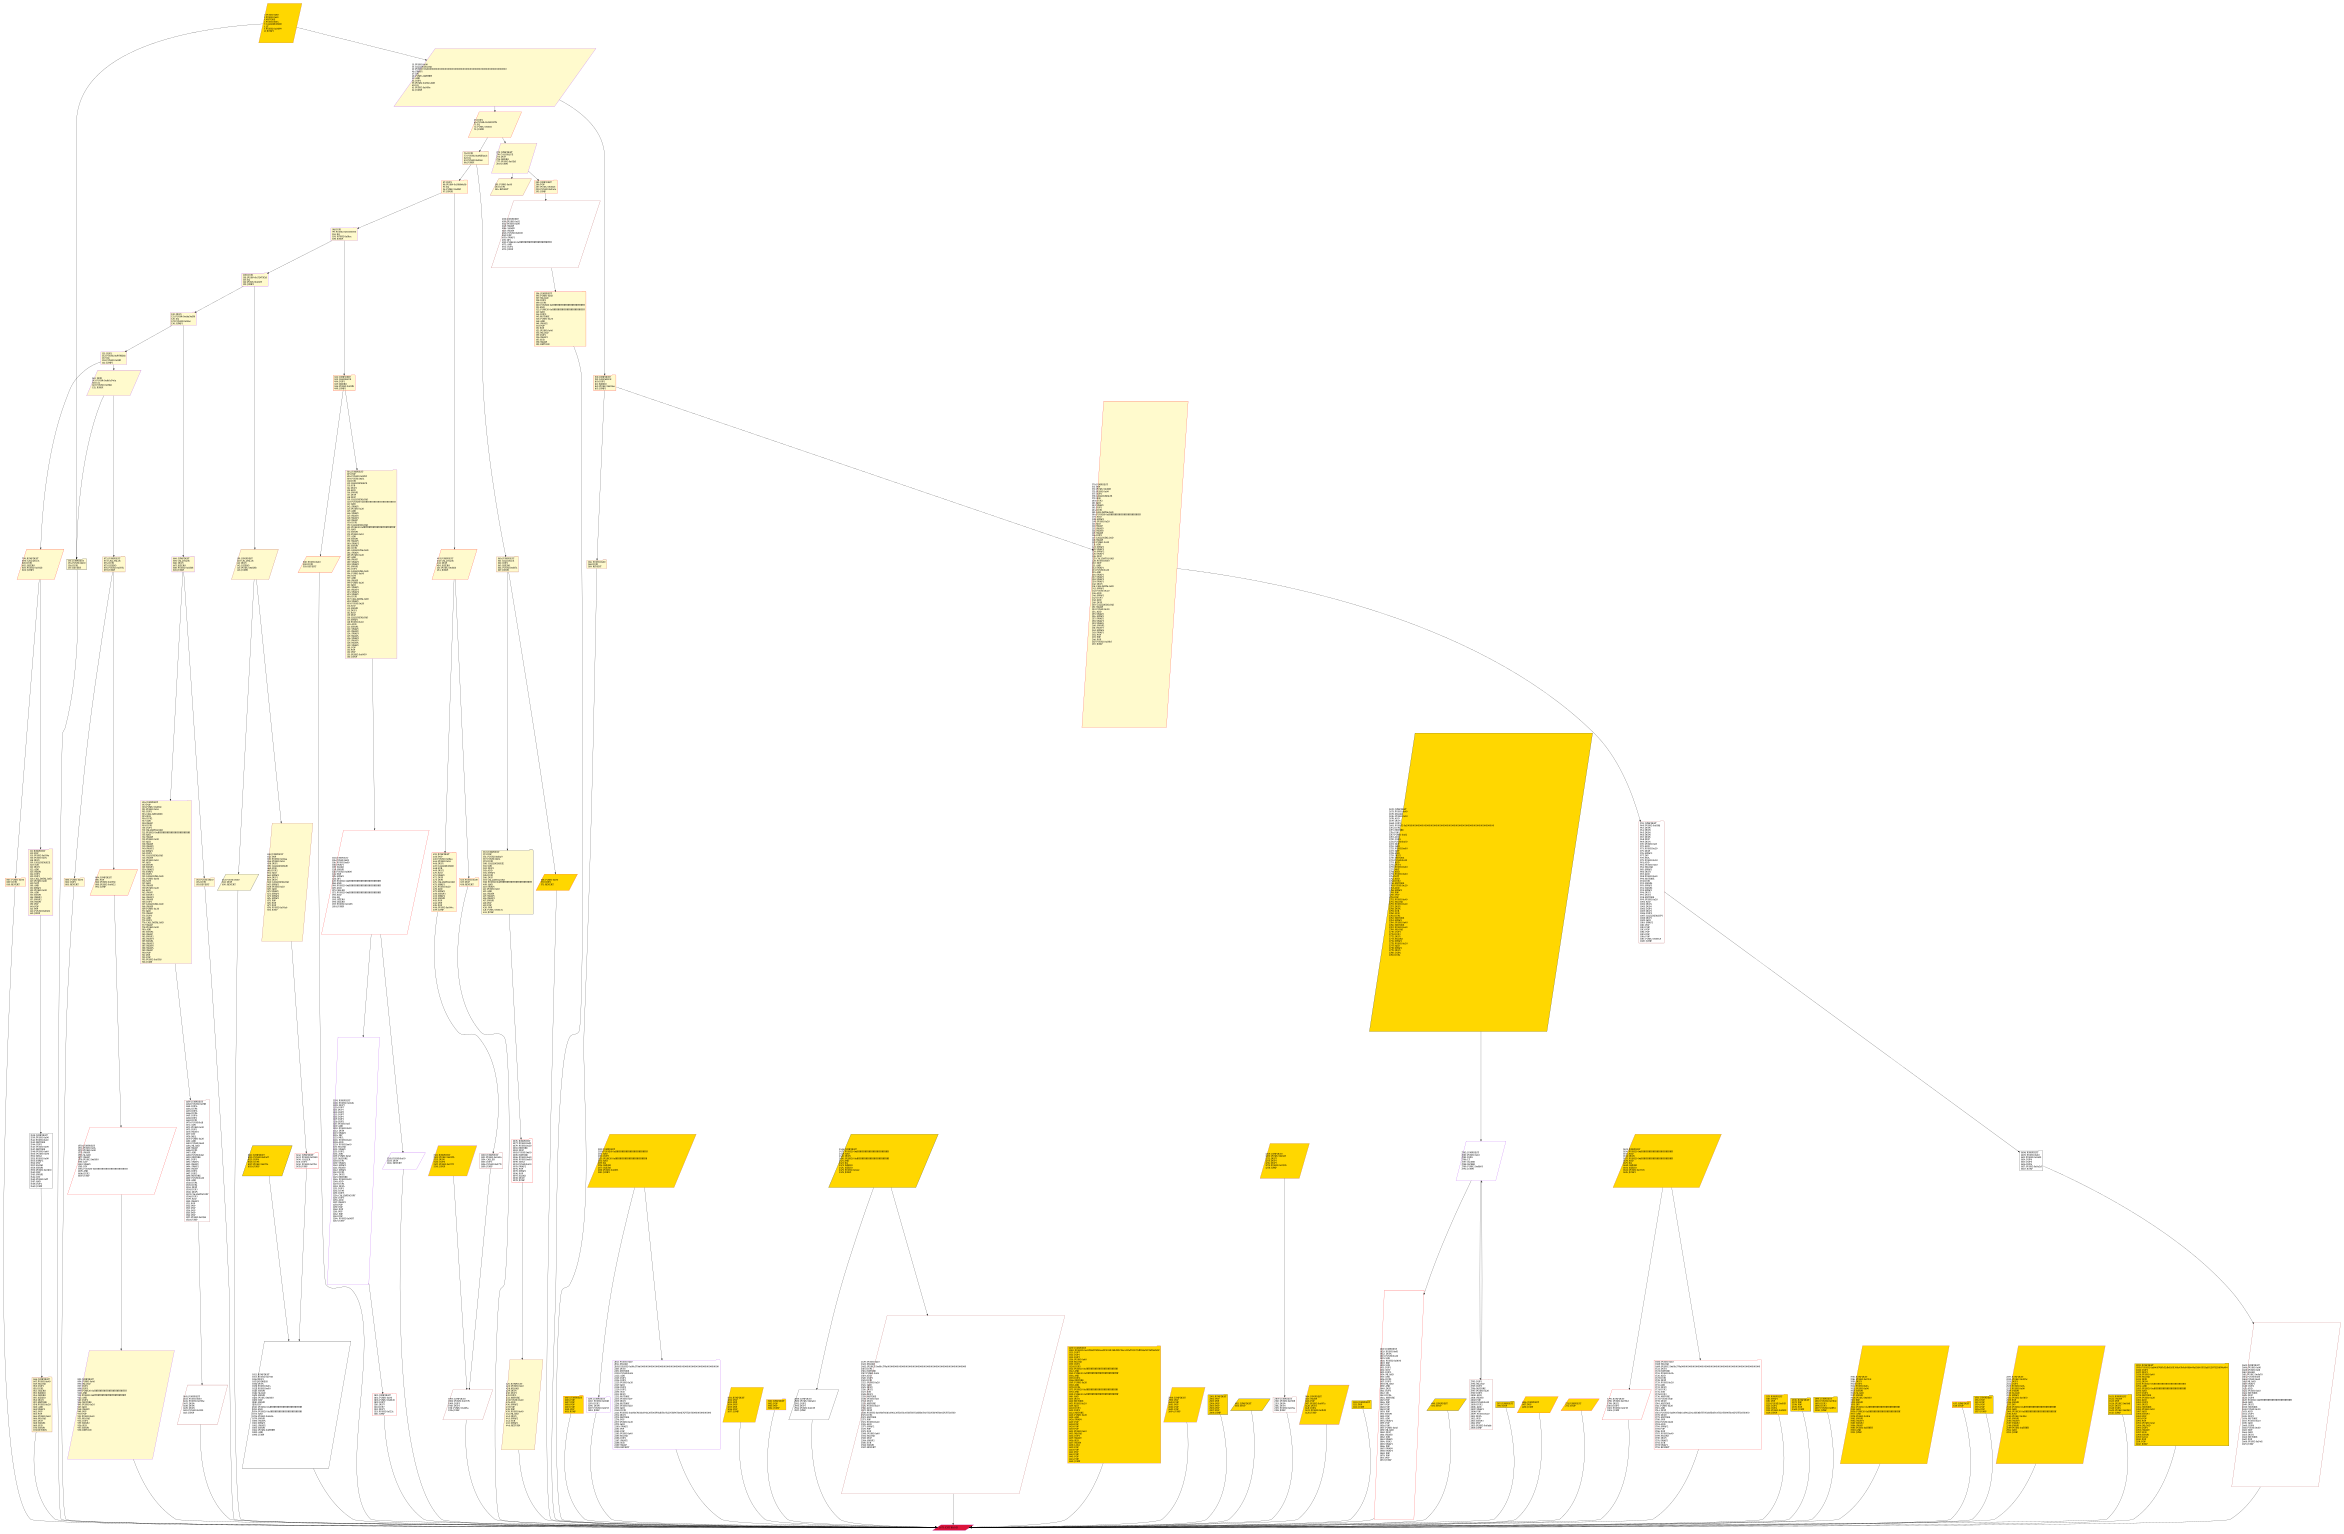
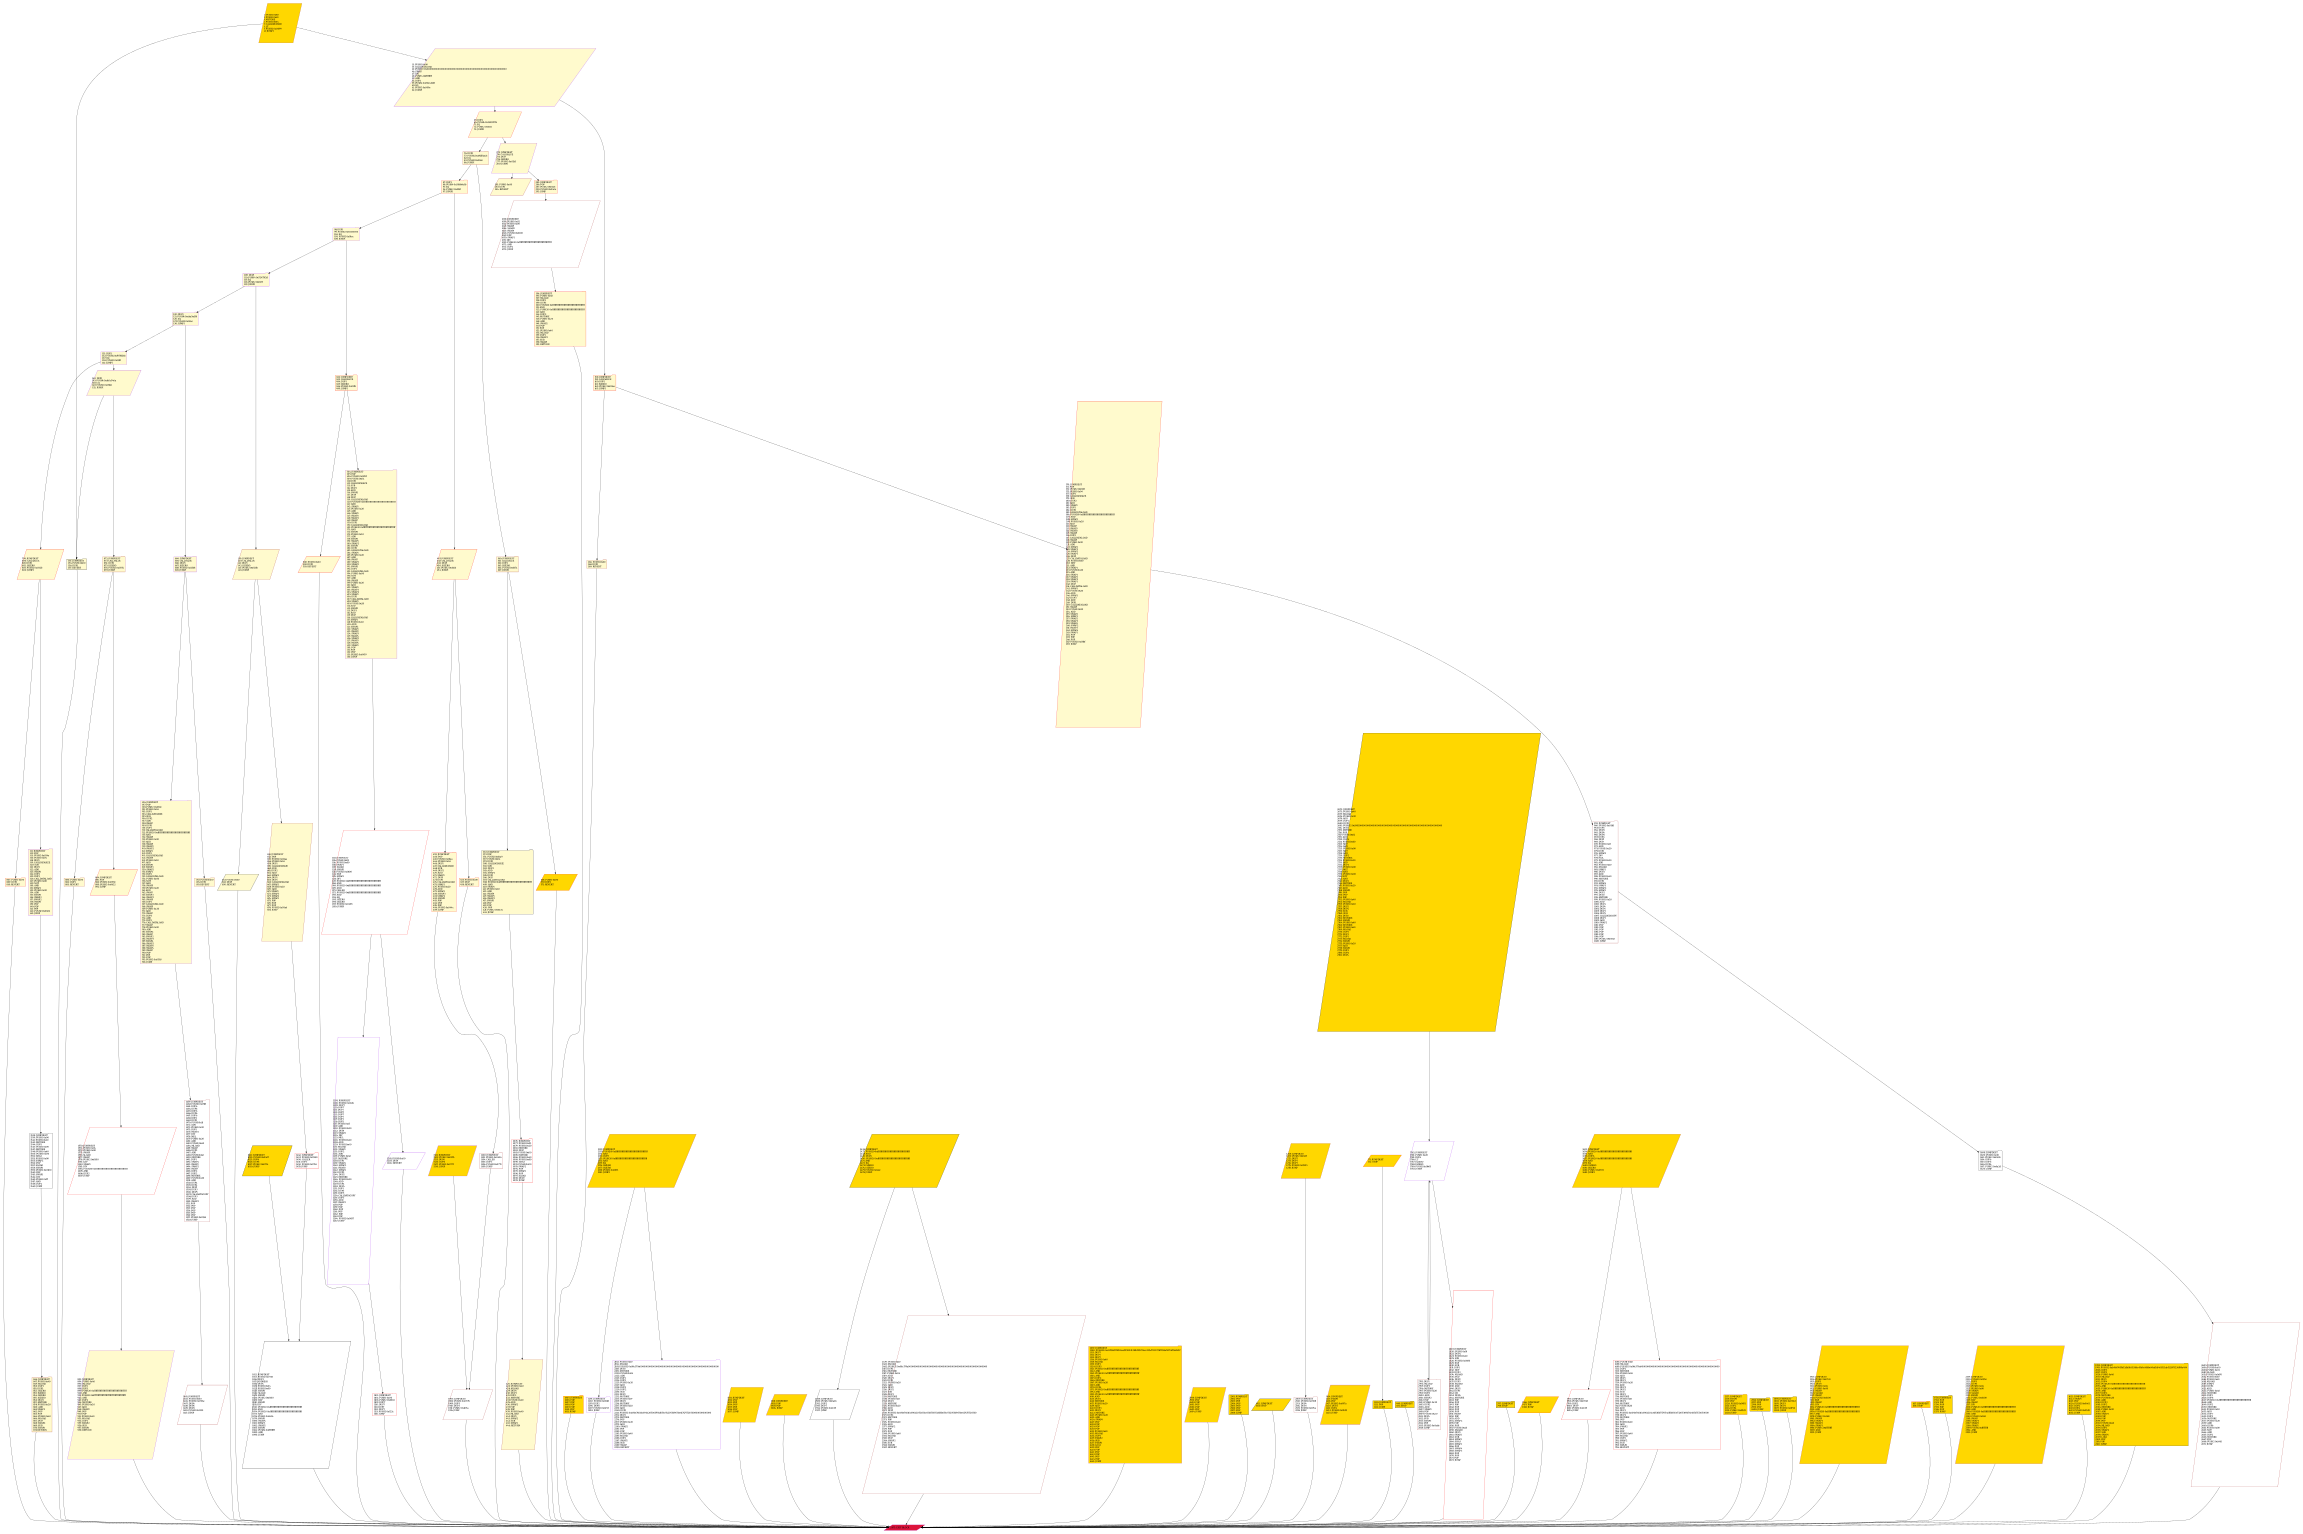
node "1901: JUMPDEST 1902: POP 1903: POP 1904: JUMP": shape folder -> parallelogram
node "490: JUMPDEST 491: STOP": shape parallelogram -> folder
edge "271: JUMPDEST 272: STOP" -> "2873: EXIT BLOCK": now "271: JUMPDEST 272: STOP" -> "1110: JUMPDEST 1111: POP 1112: JUMP"
